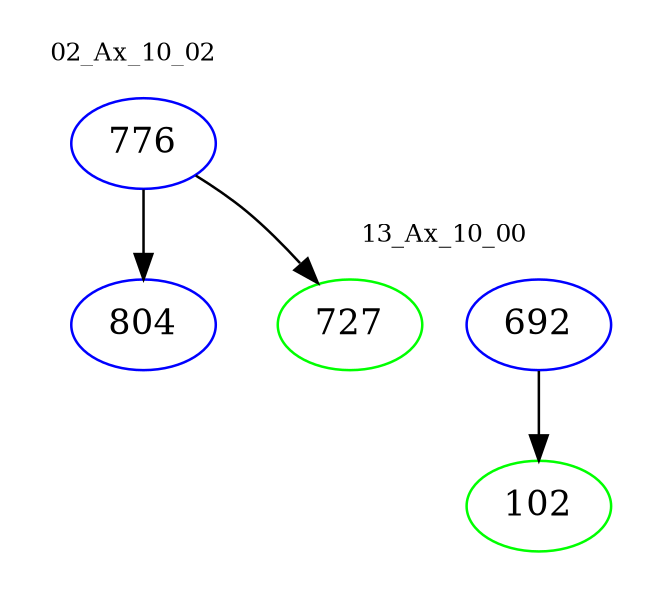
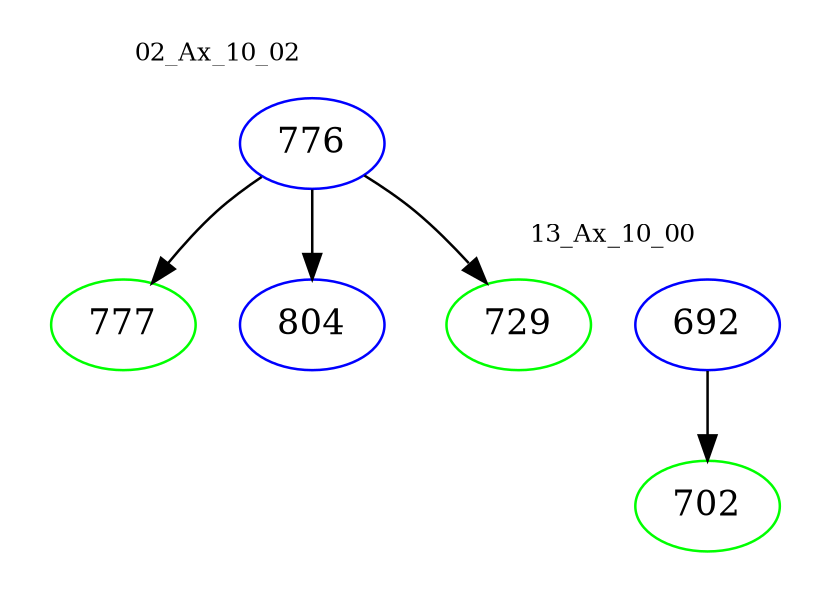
node "777": added
node "727": label "727" -> "729"
node "102": label "102" -> "702"
